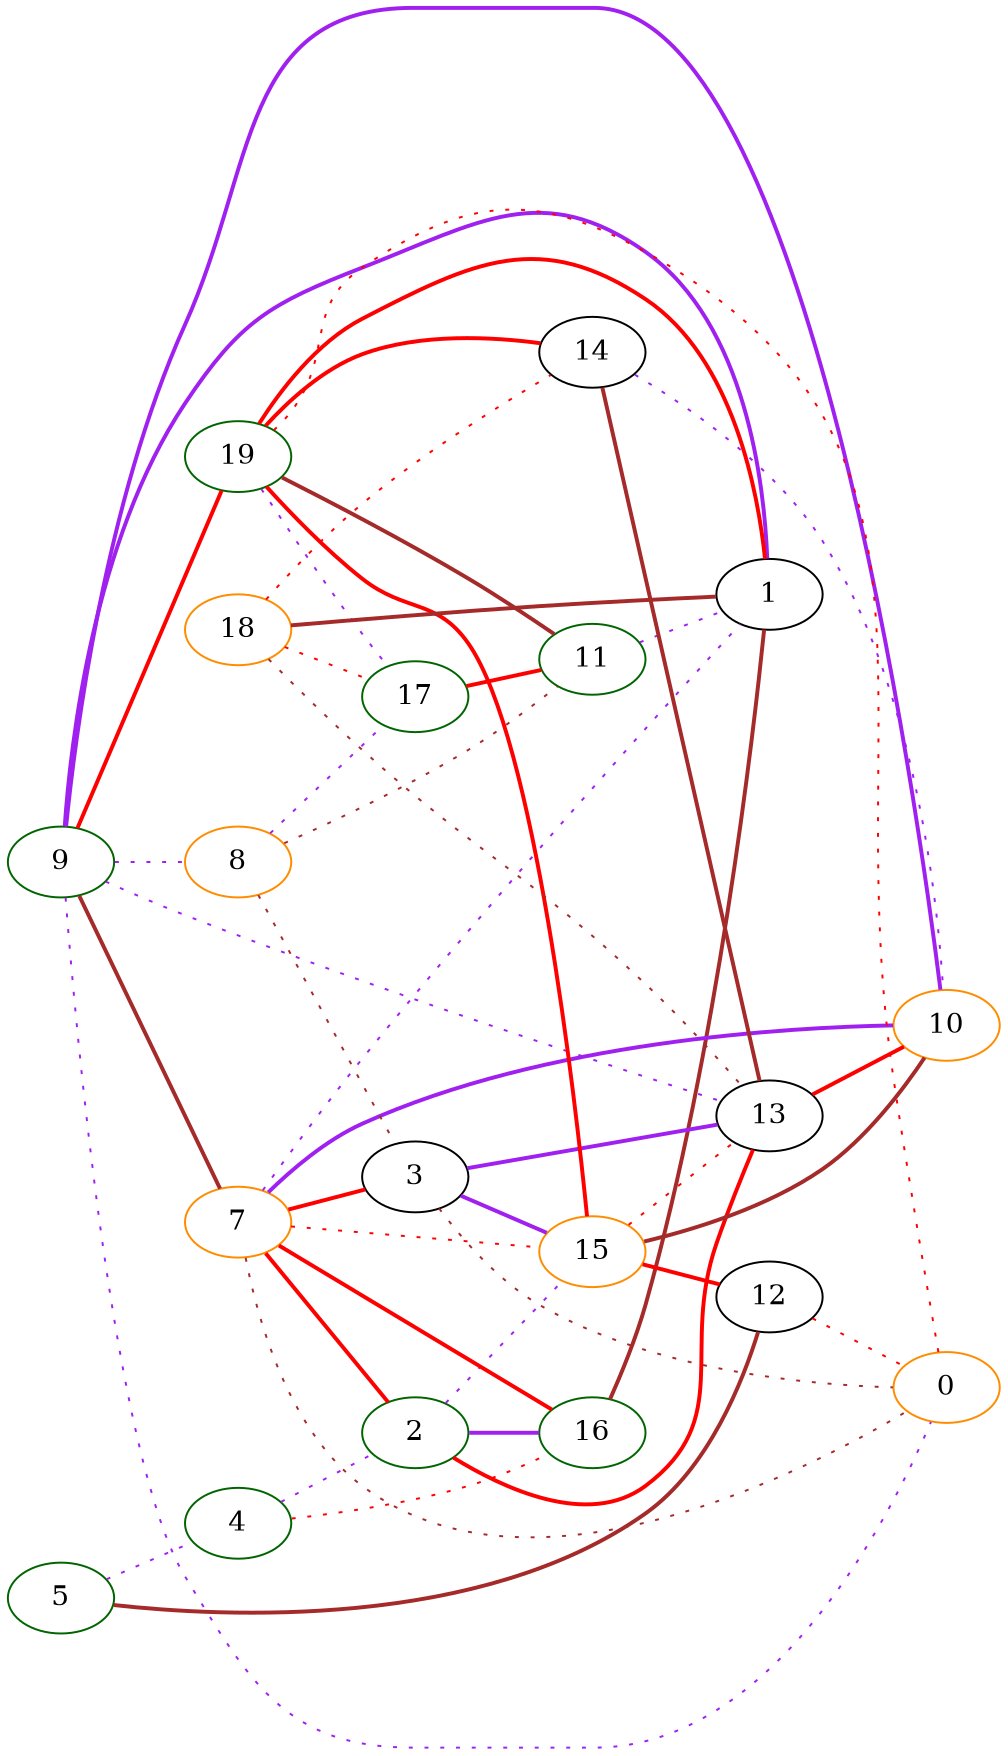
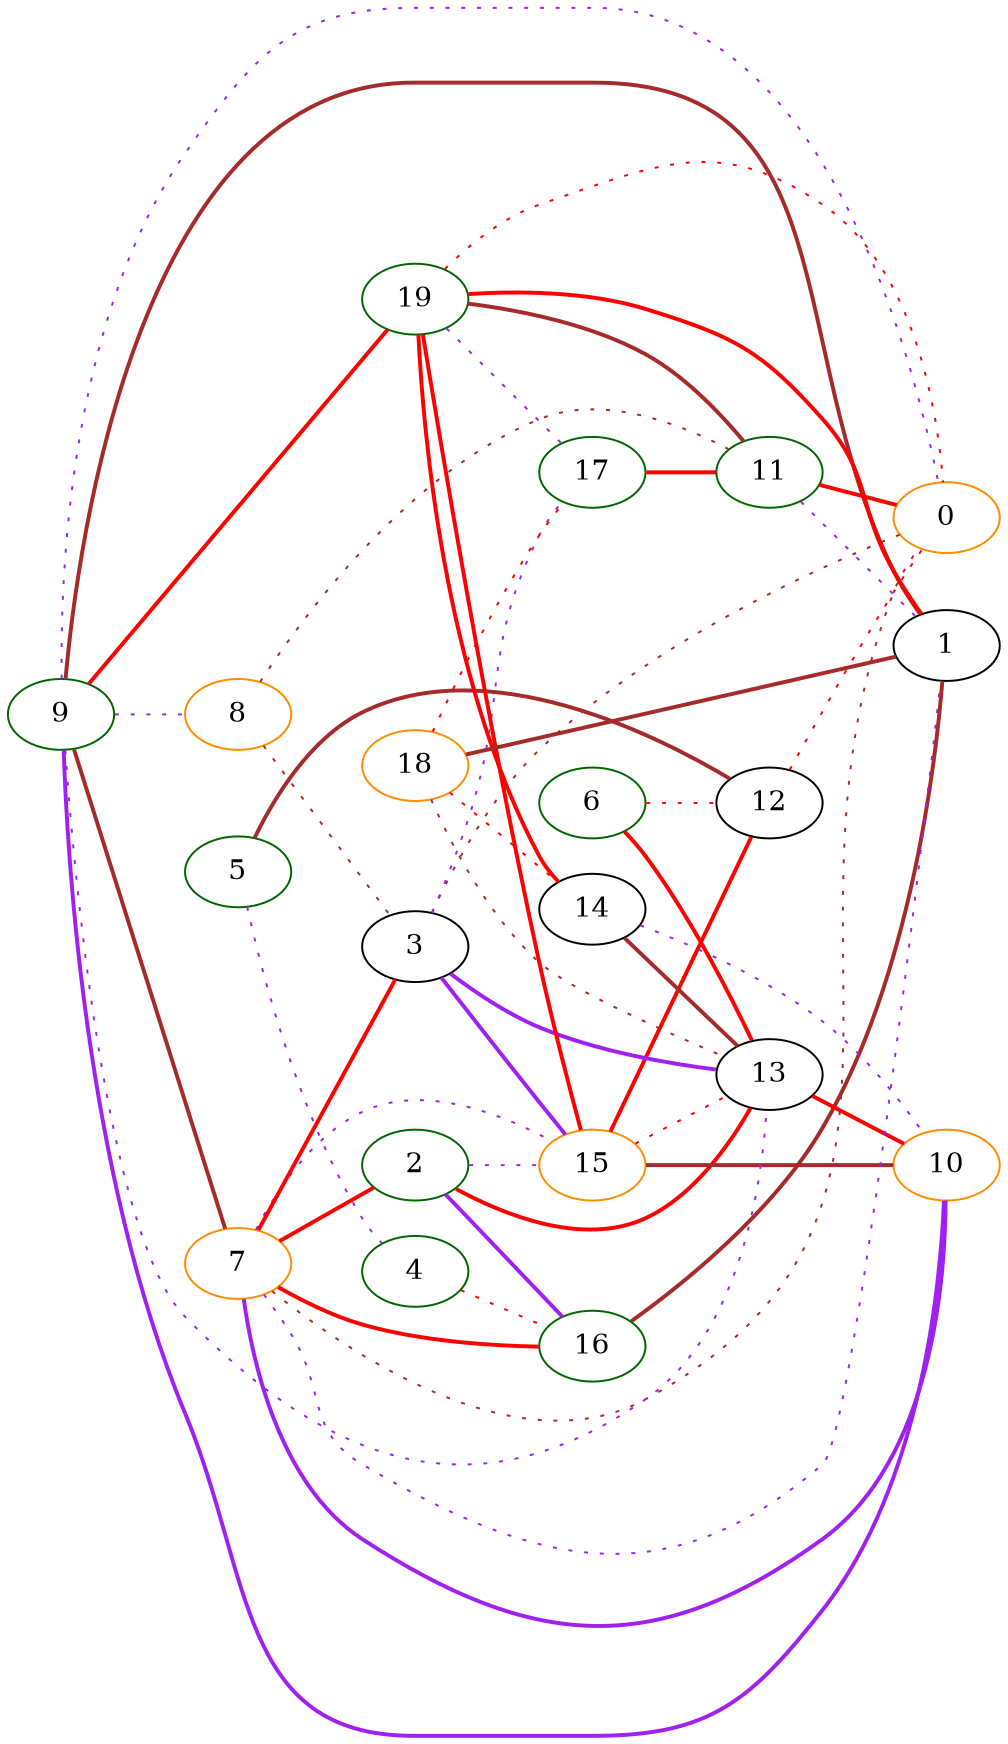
edge "1" -- "9": color purple -> brown
edge "11" -- "0": added
edge "17" -- "8": now "17" -- "3"
node "6": added
edge "7" -- "15": color red -> purple
edge "2" -- "4": removed
